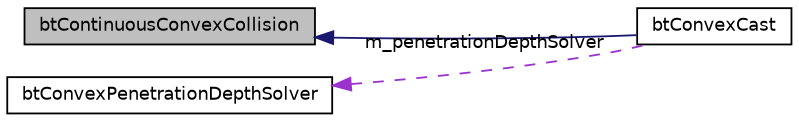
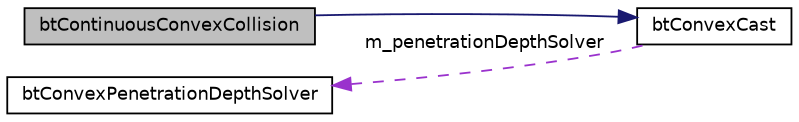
edge "btConvexCast" -> "btContinuousConvexCollision": reversed
